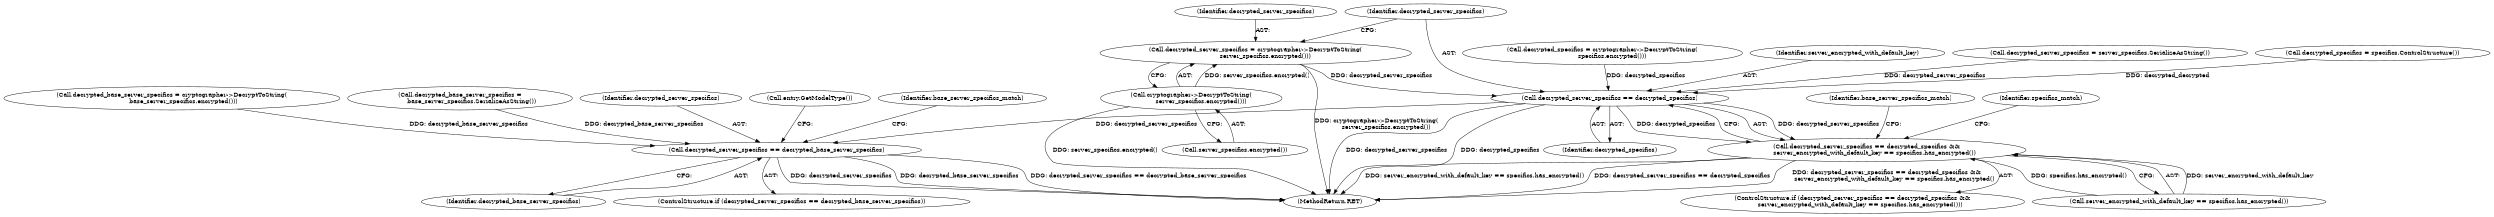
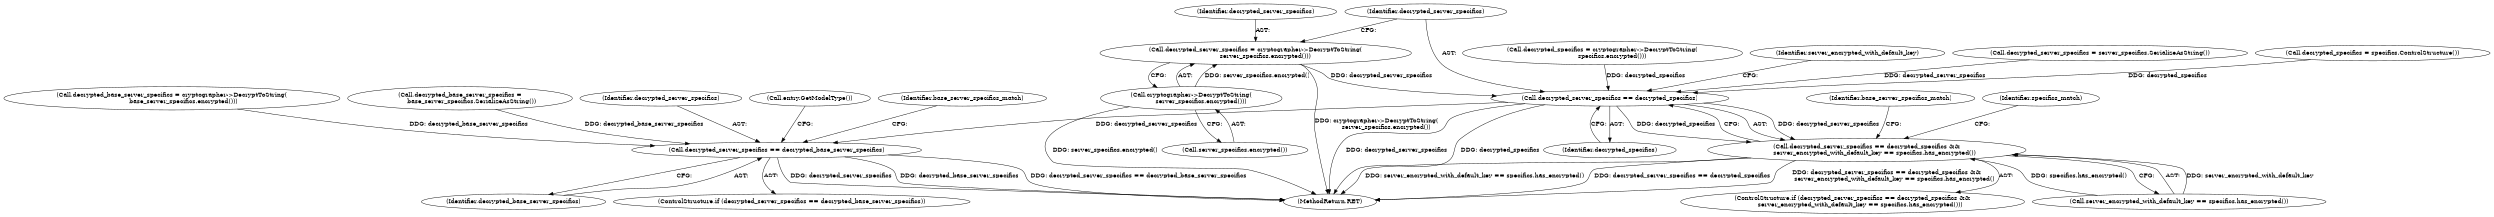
edge "(Identifier,server_encrypted_with_default_key)" -> "(Call,decrypted_server_specifics == decrypted_specifics)": label "AST: " -> "CFG: "
edge "(Call,decrypted_specifics = specifics.ControlStructure())" -> "(Call,decrypted_server_specifics == decrypted_specifics)": label "DDG: decrypted_decrypted" -> "DDG: decrypted_specifics"
edge "(Identifier,decrypted_specifics)" -> "(Call,decrypted_server_specifics == decrypted_specifics)": label "AST: " -> "CFG: "
